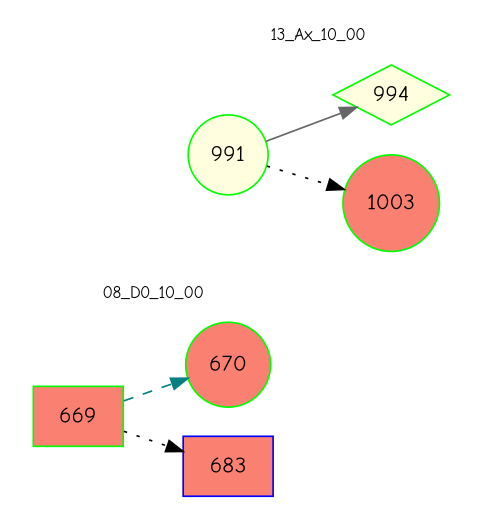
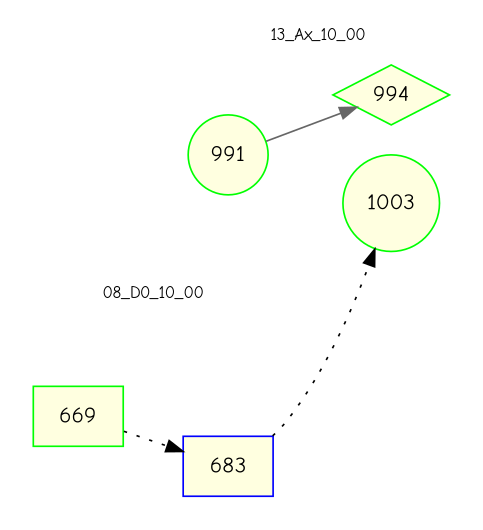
edge "991" -> "1003": now "683" -> "1003"
node "1003": fillcolor salmon -> lightyellow
node "670": removed
node "669": fillcolor salmon -> lightyellow
node "683": fillcolor salmon -> lightyellow
